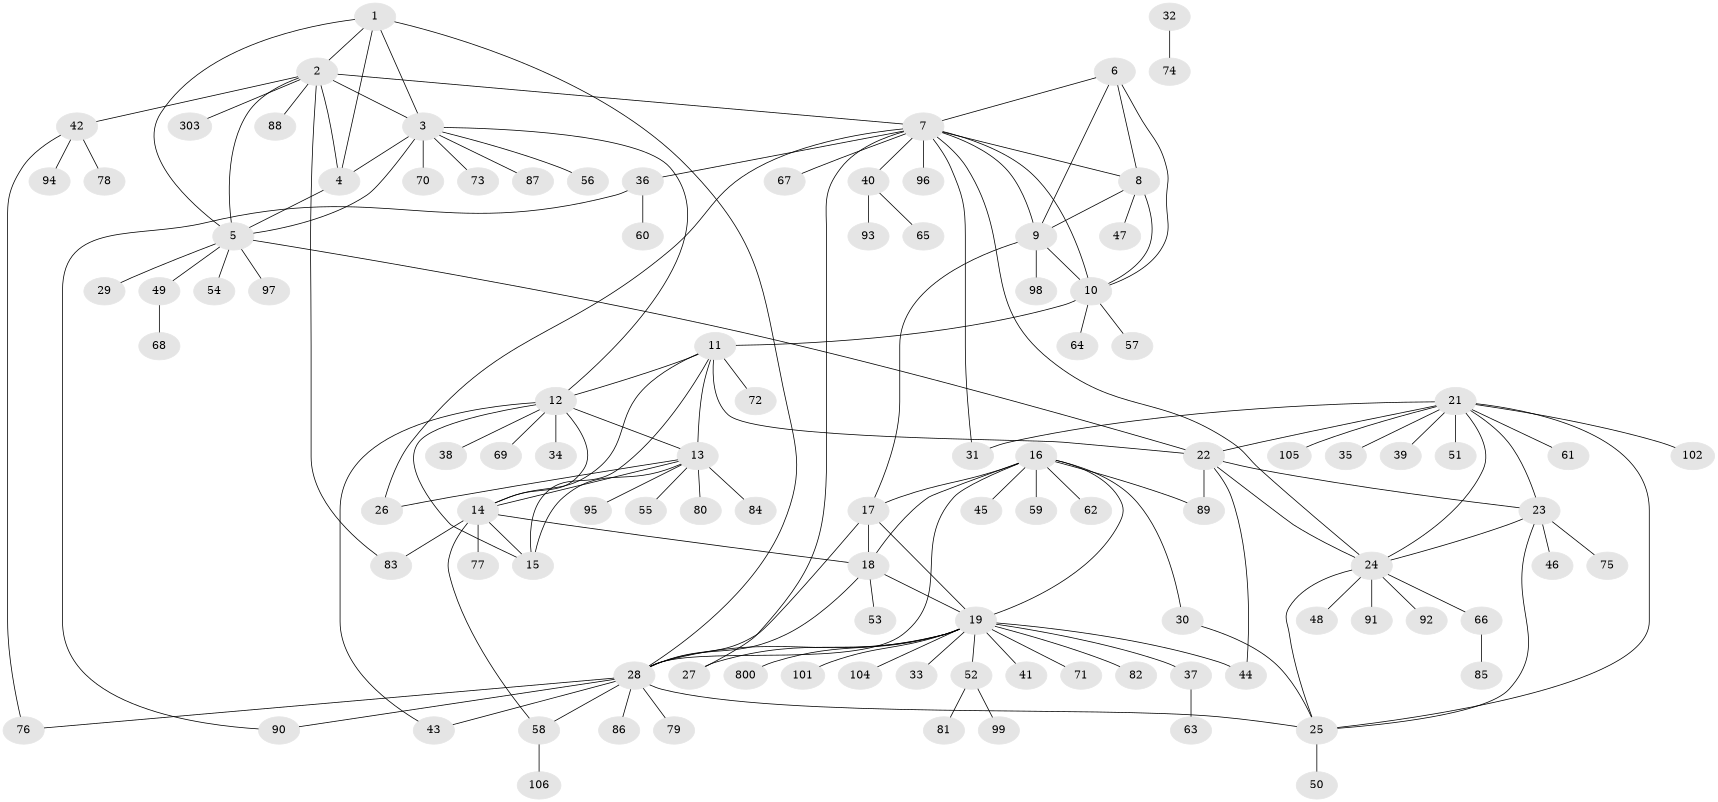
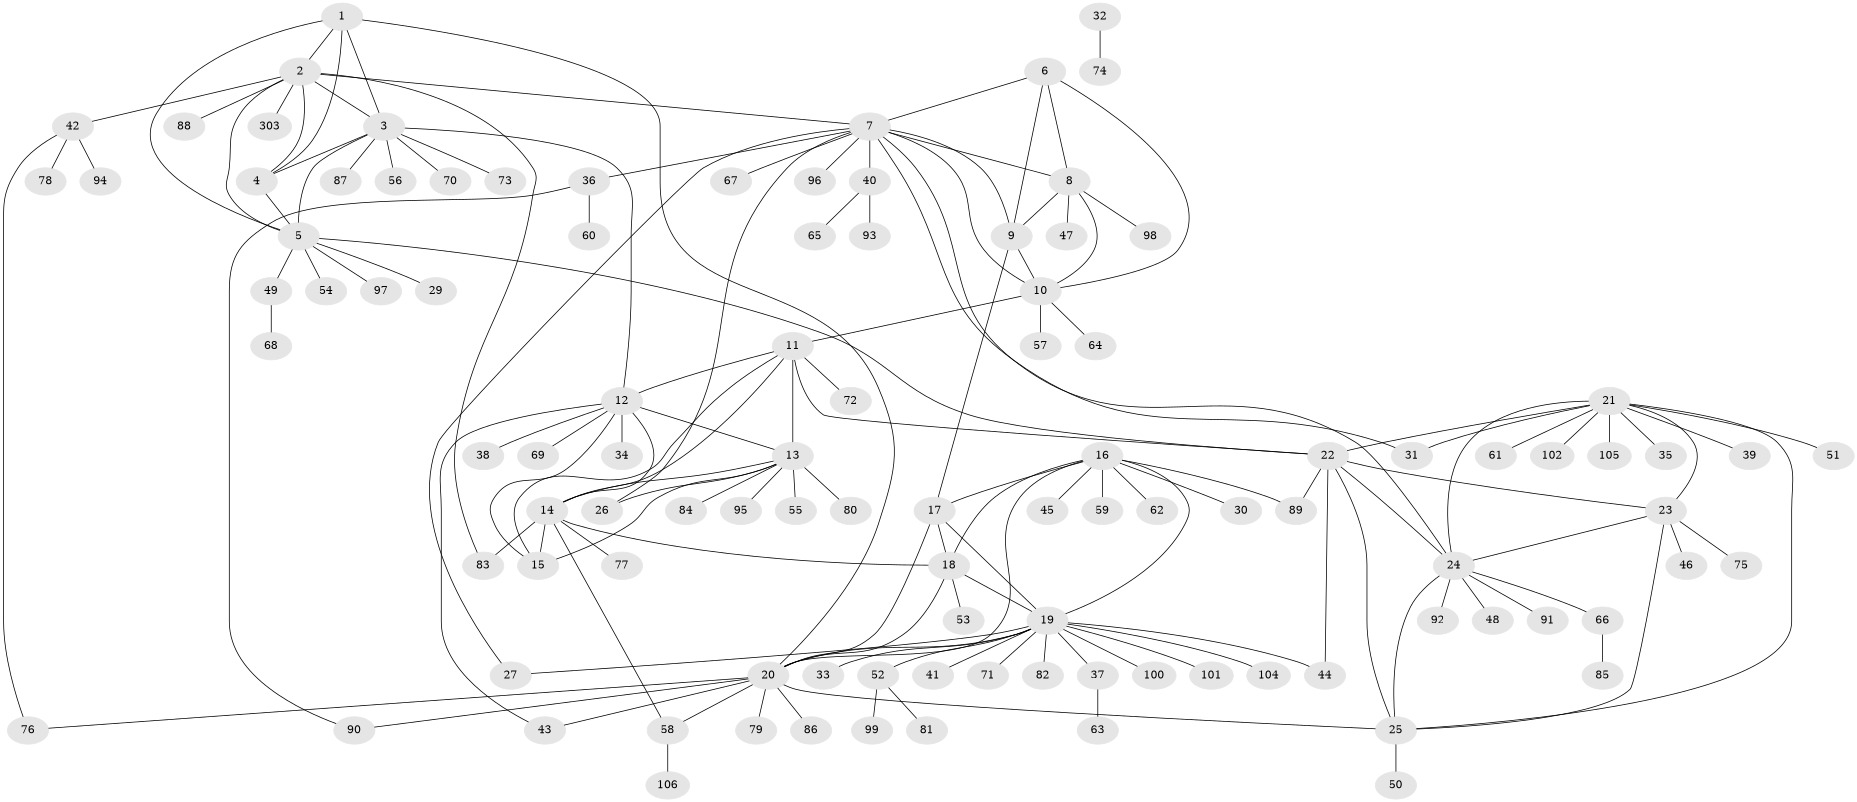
edge "9" -- "98": now "8" -- "98"
edge "30" -- "25": now "22" -- "25"
node "28": label "28" -> "20"
node "800": label "800" -> "100"
